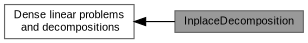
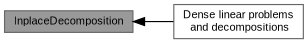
edge "InplaceDecomposition" -> "Dense linear problems and decompositions": reversed
